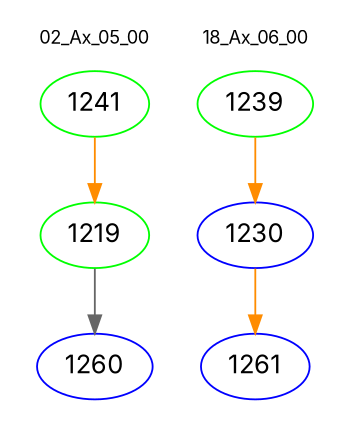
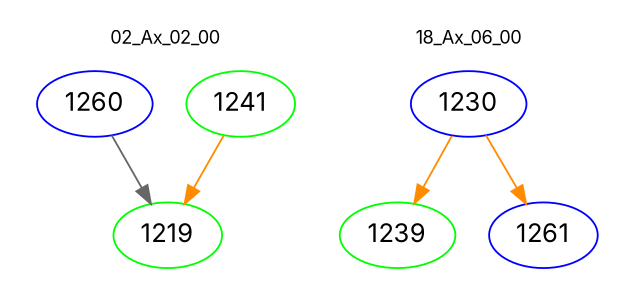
cluster "02_Ax_05_00": label "02_Ax_05_00" -> "02_Ax_02_00"
edge "1239" -> "1230": reversed
edge "1219" -> "1260": reversed
